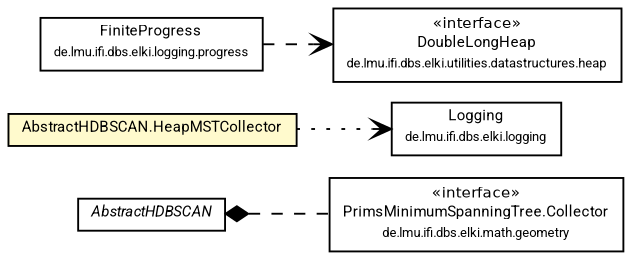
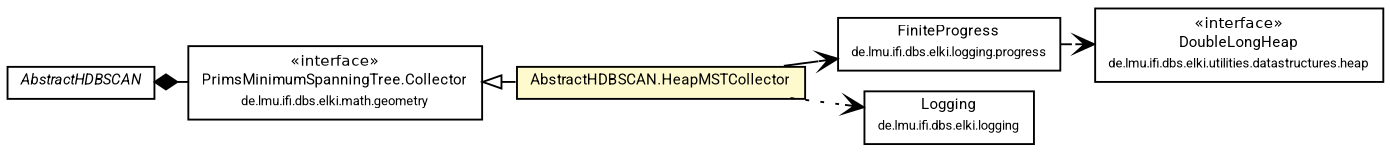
edge "AbstractHDBSCAN.HeapMSTCollector" -> "FiniteProgress": added
edge "AbstractHDBSCAN.HeapMSTCollector" -> "PrimsMinimumSpanningTree.Collector": added
